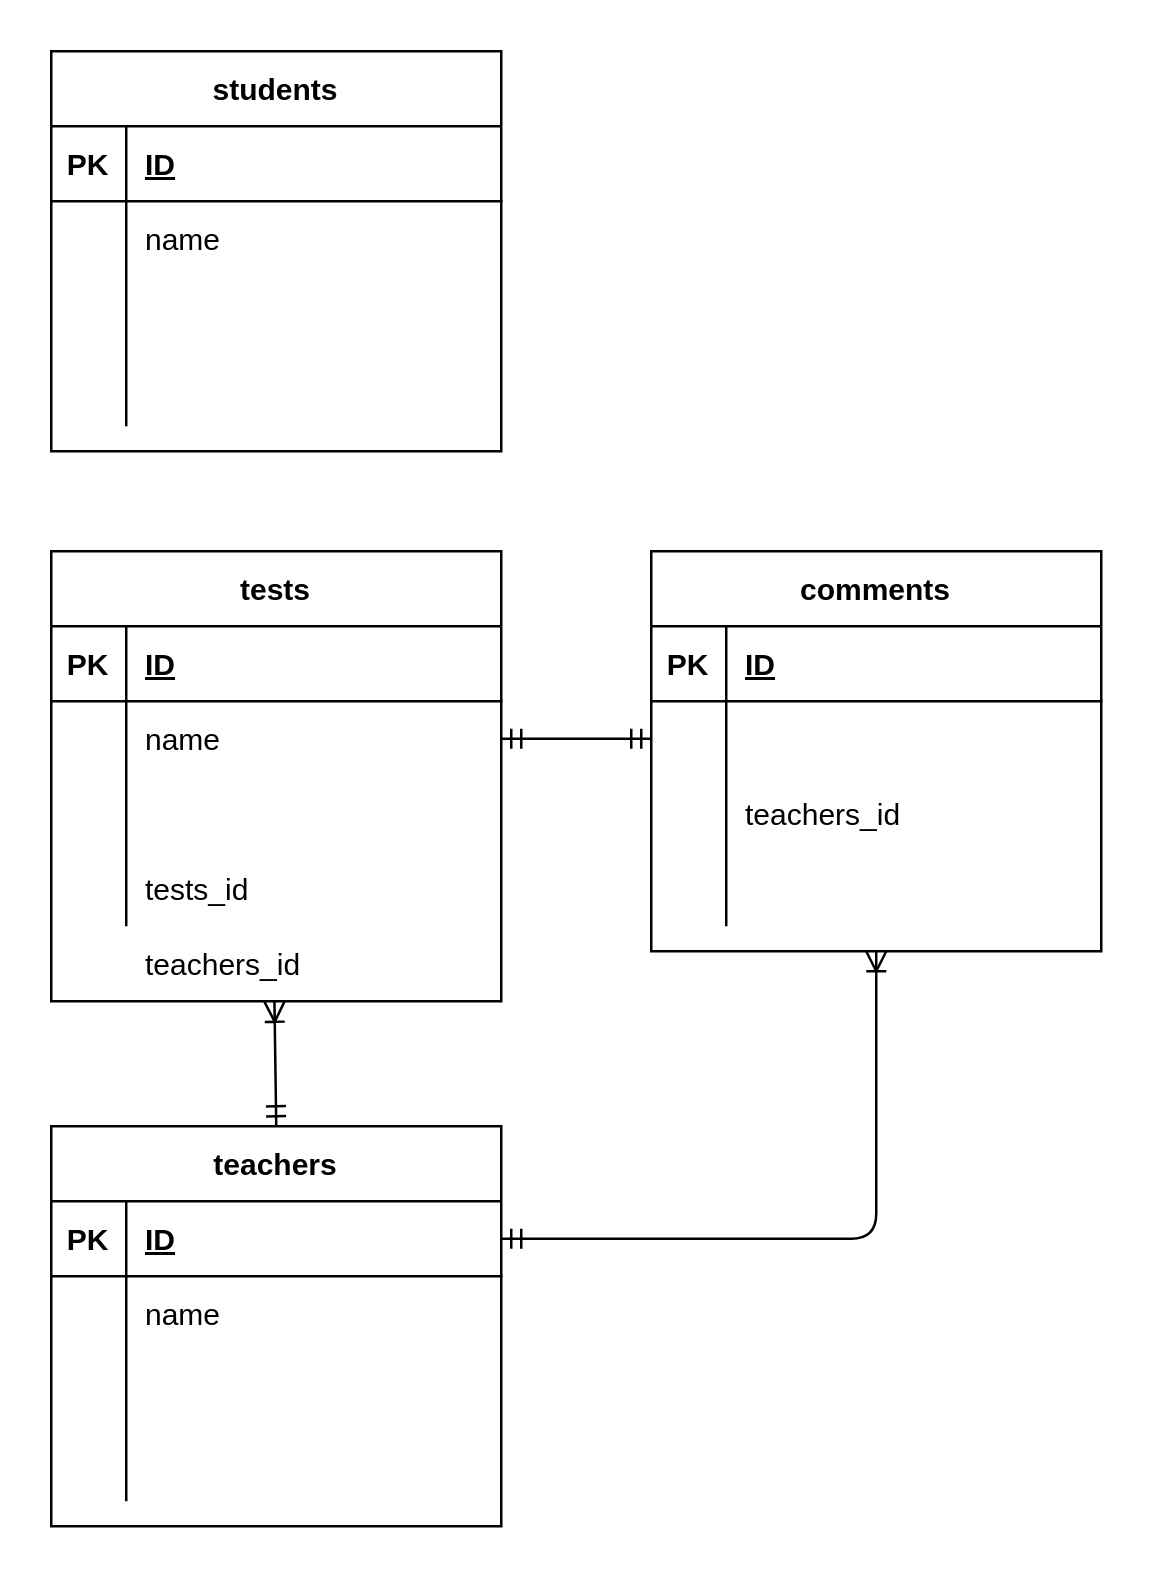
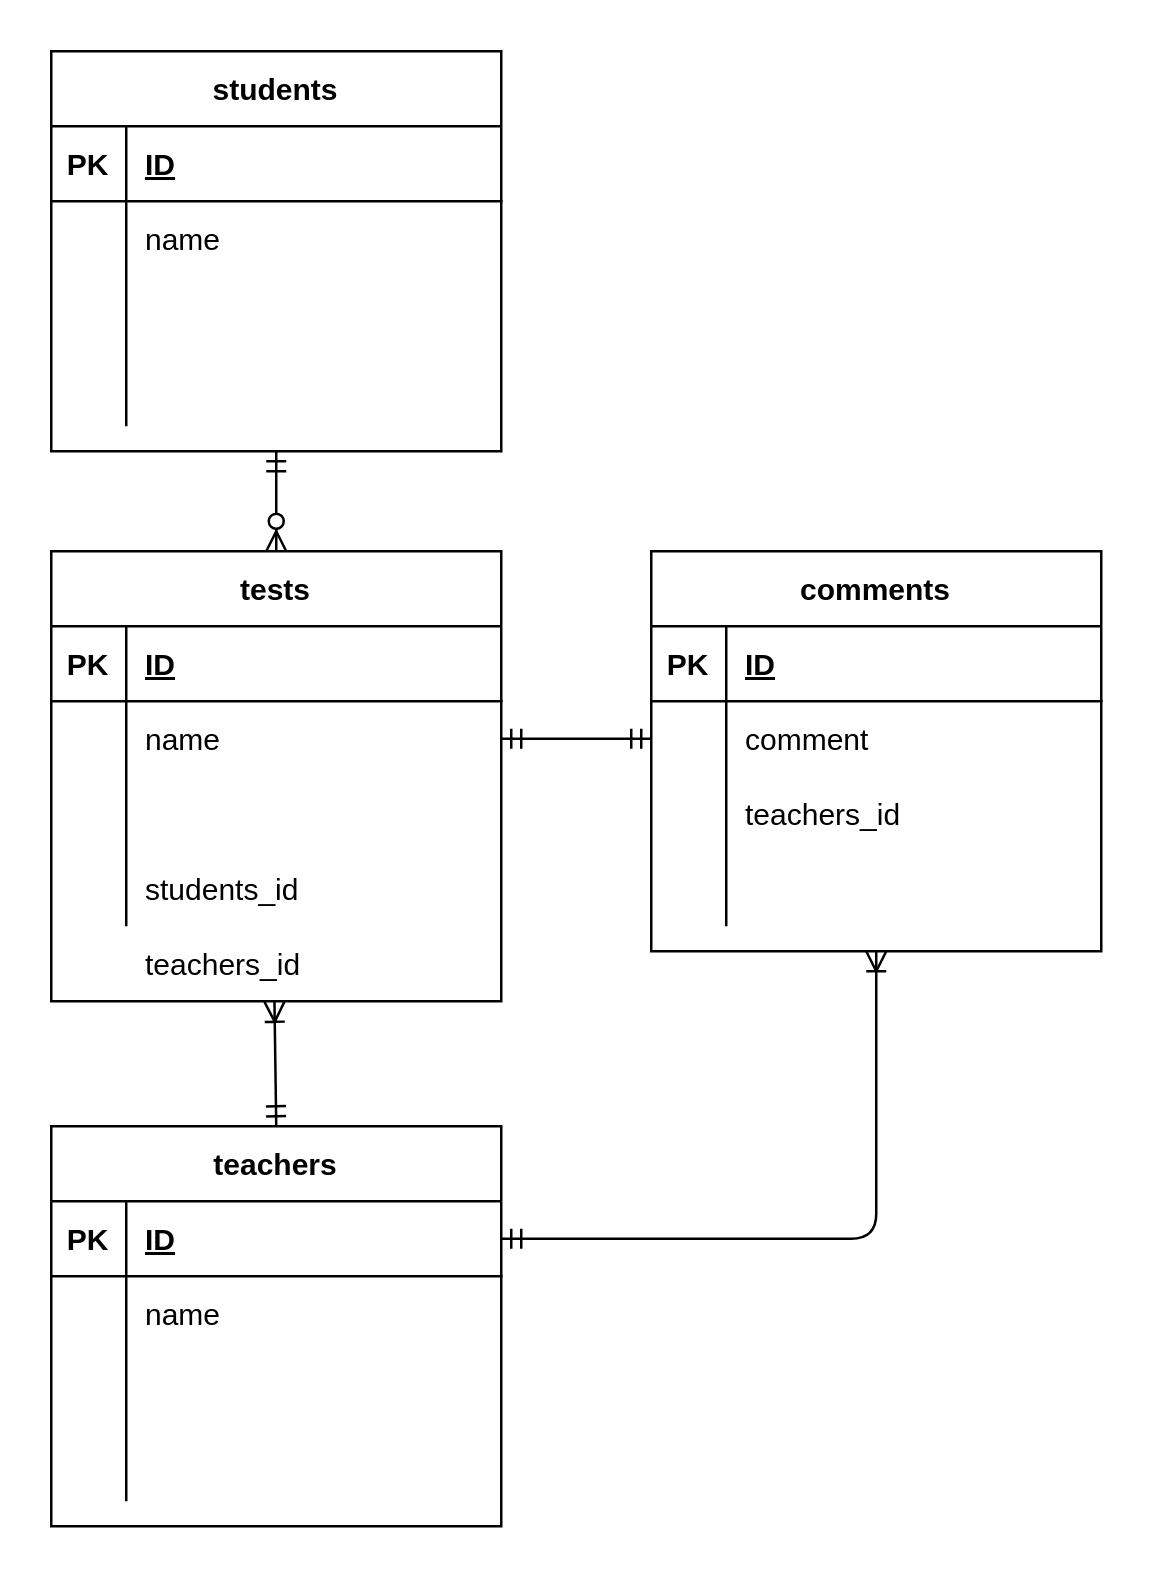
edge "students" -- "tests": added
node "comment": added
node "tests_id": label "tests_id" -> "students_id"
